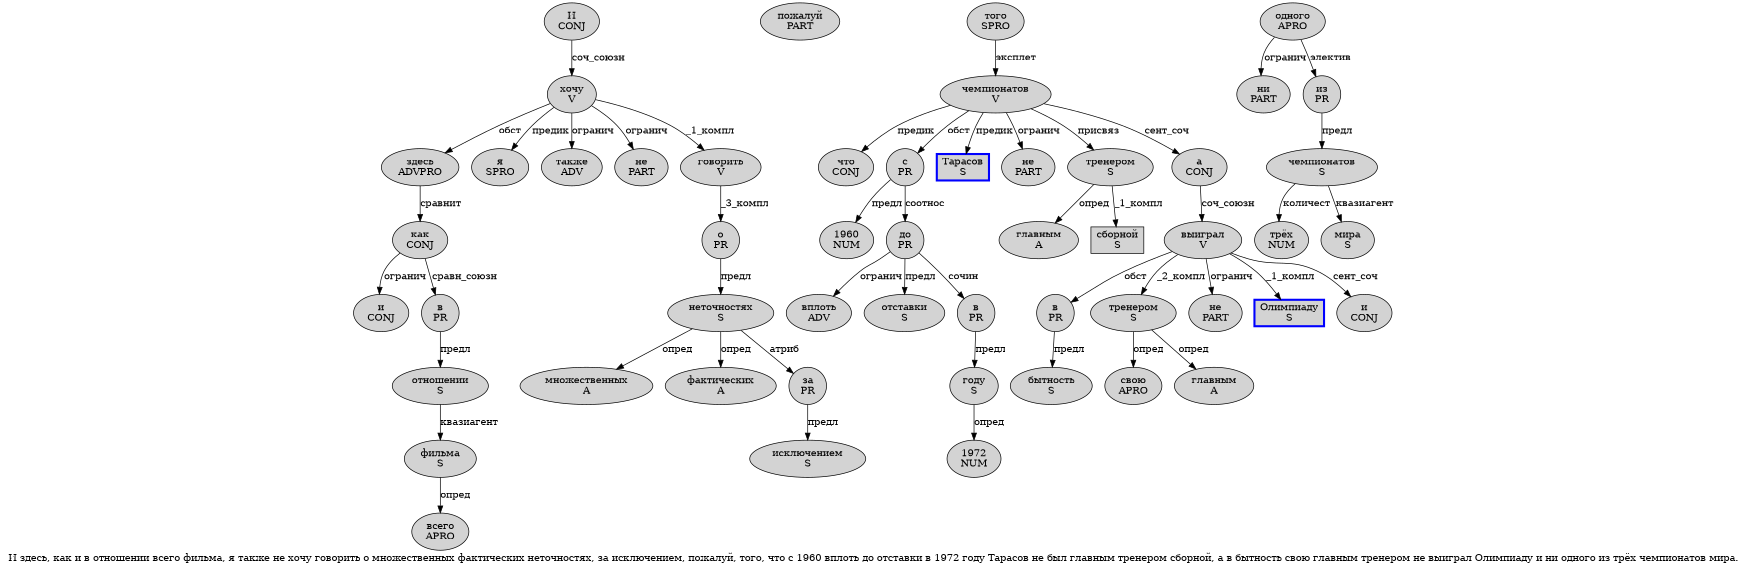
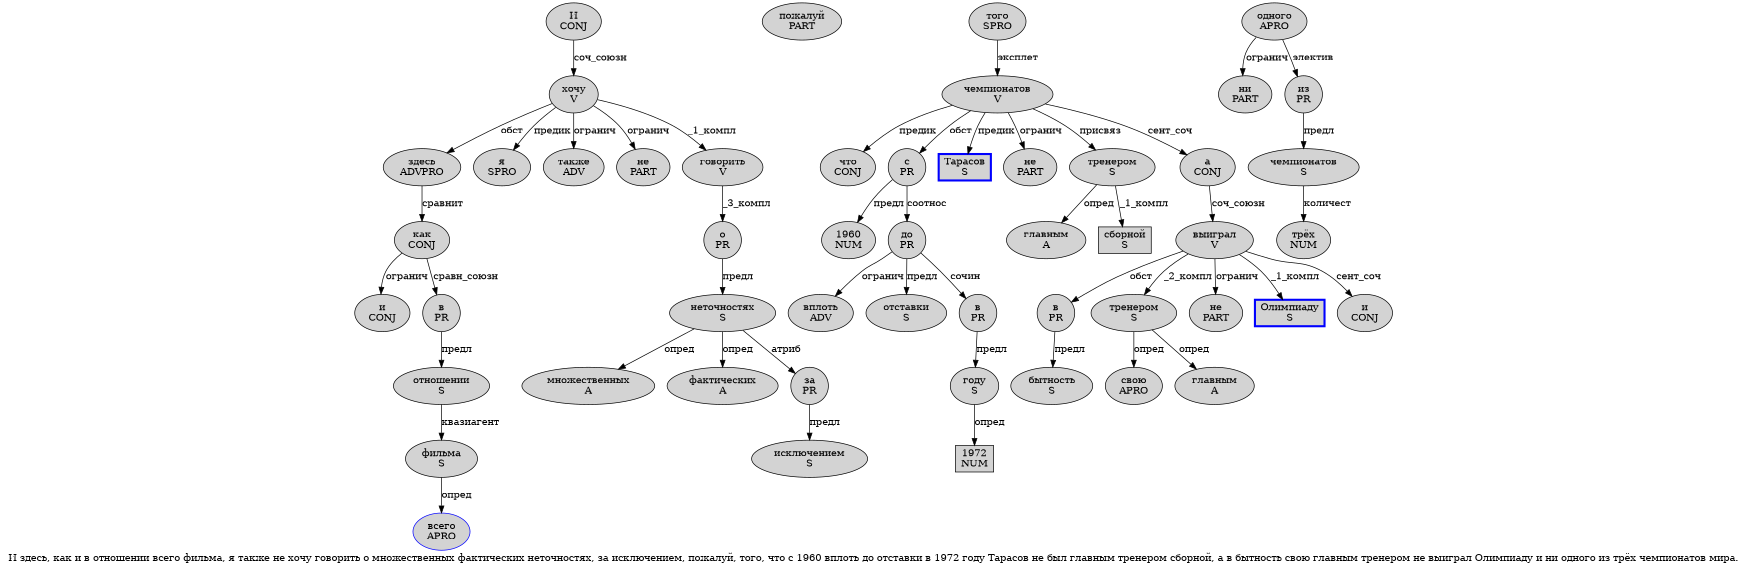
node "мира S": removed
node "1972 NUM": shape ellipse -> box
node "всего APRO": color black -> blue
